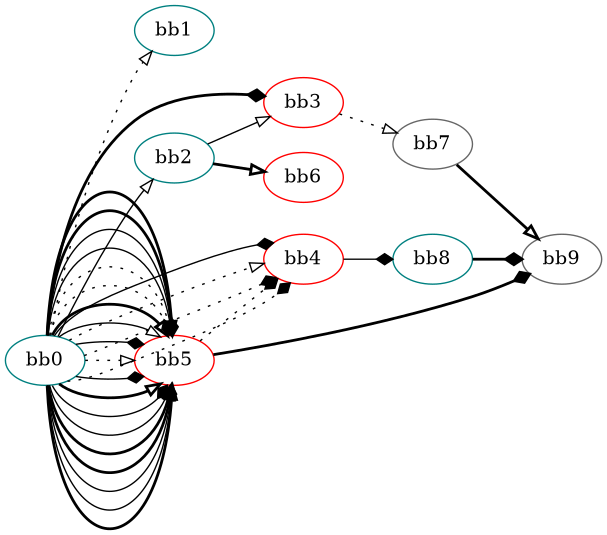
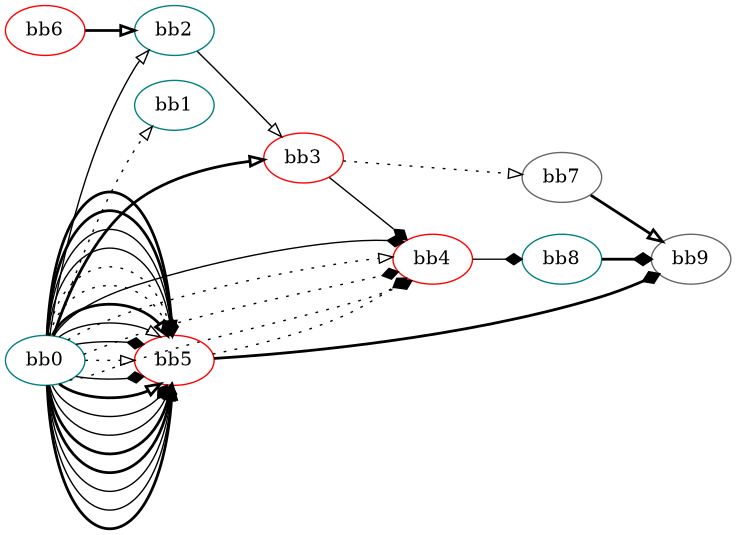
edge "bb0" -> "bb3": arrowhead diamond -> onormal
edge "bb2" -> "bb6": reversed
edge "bb3" -> "bb4": added
